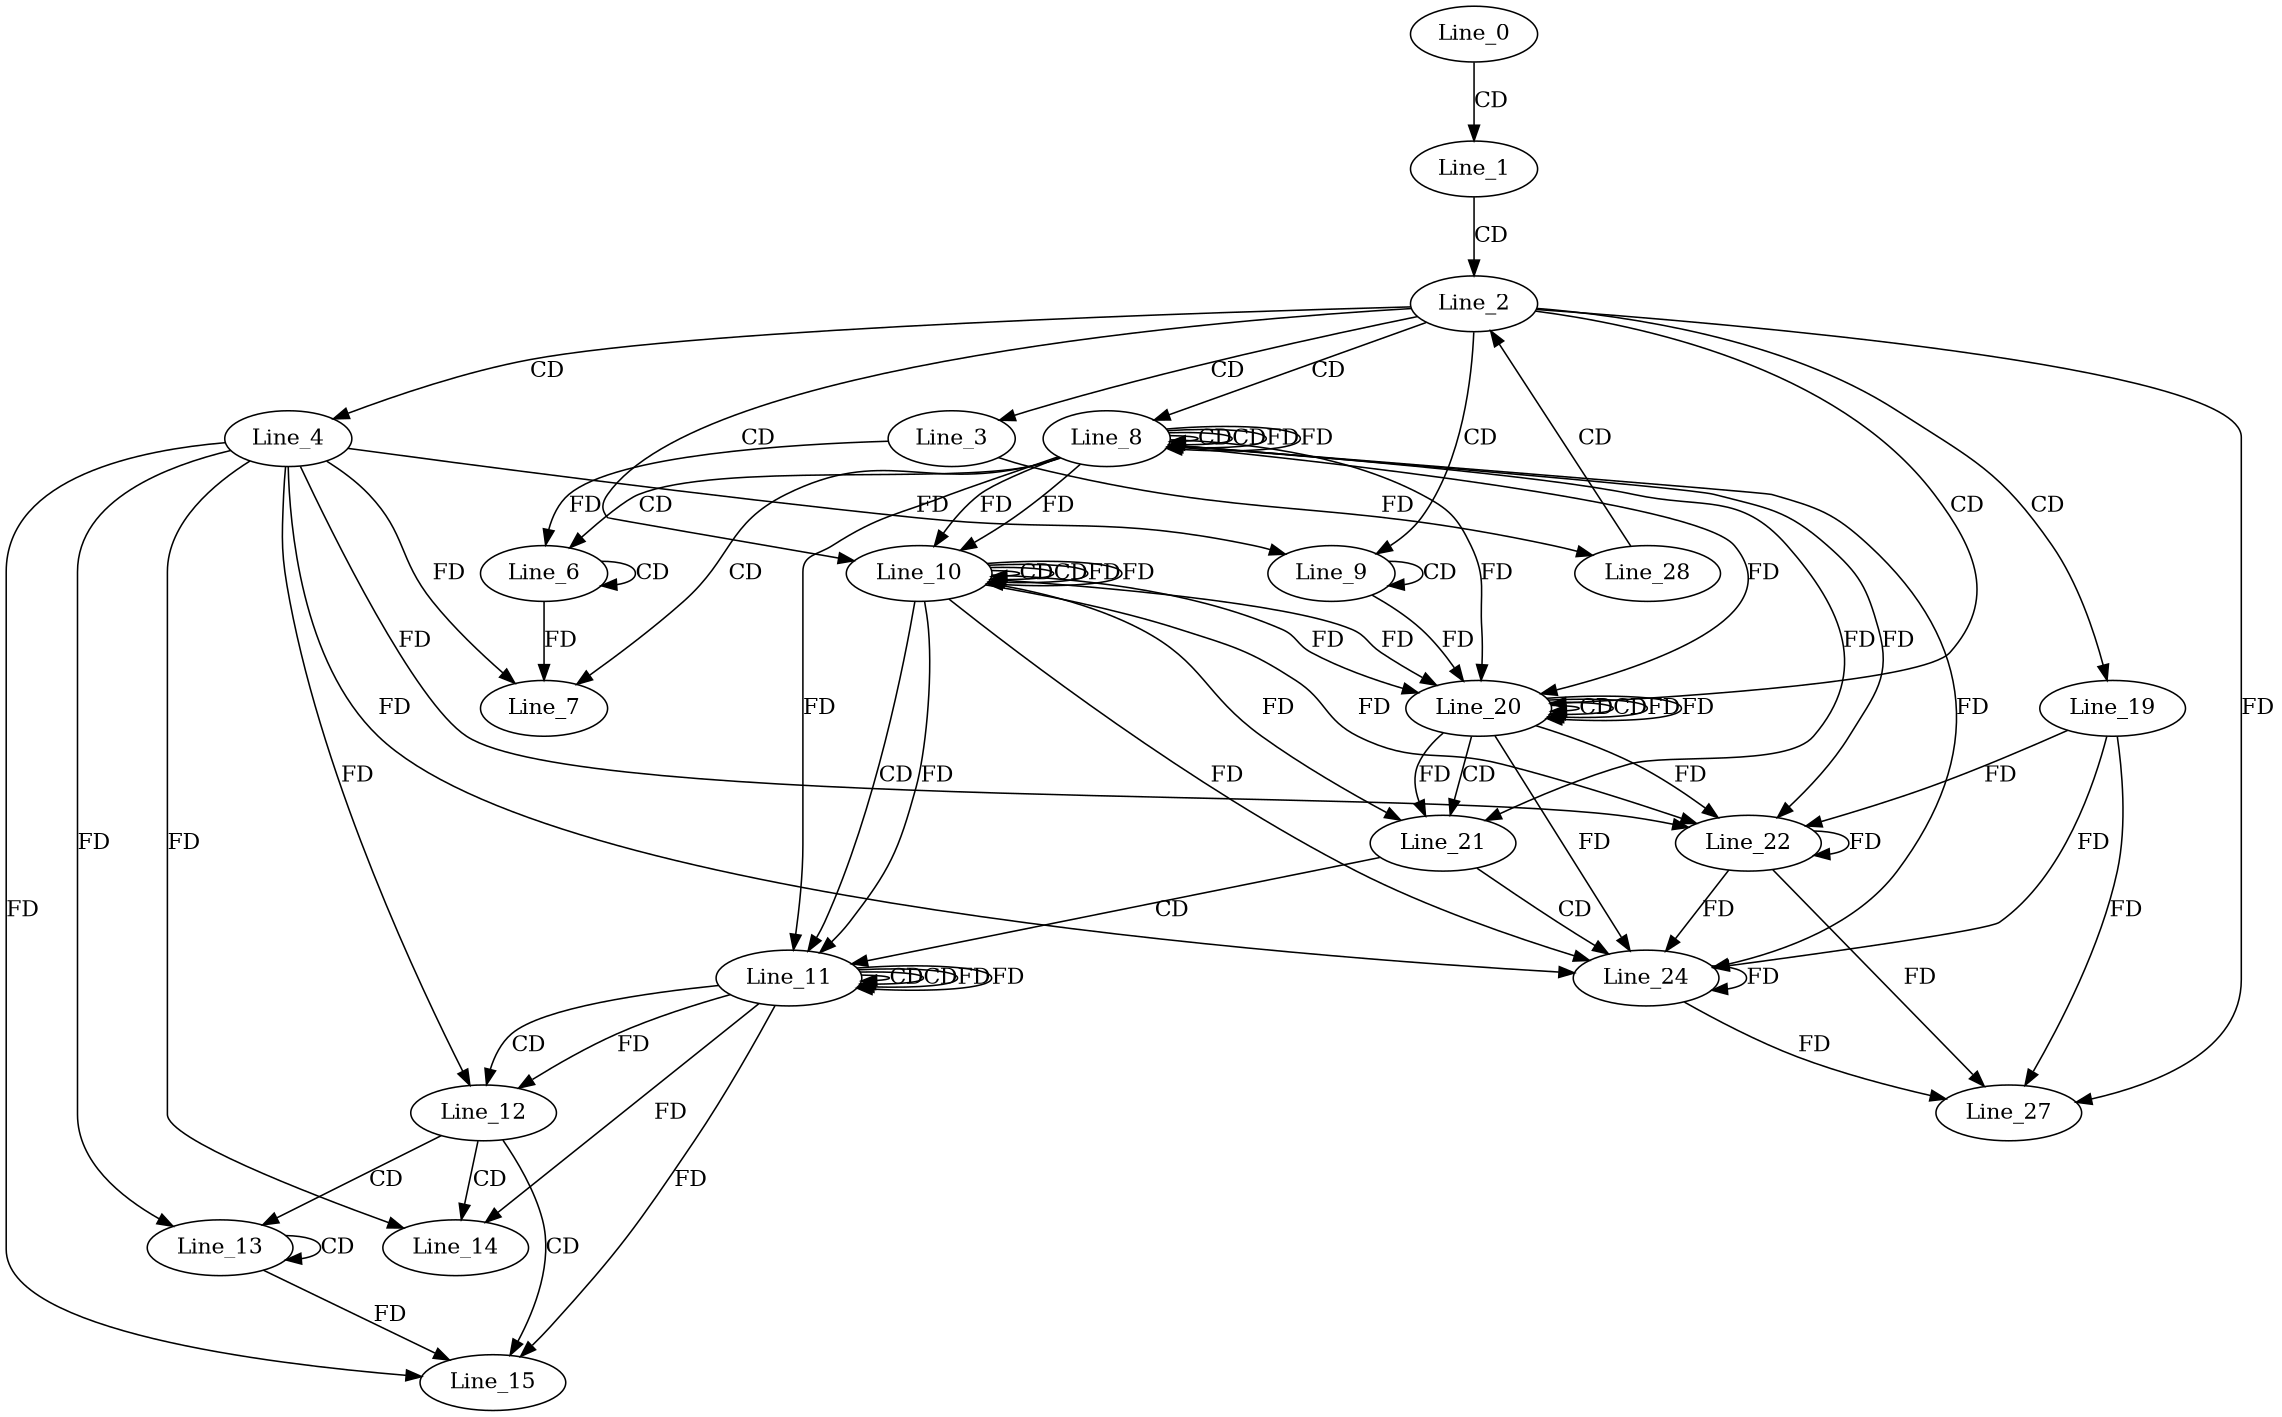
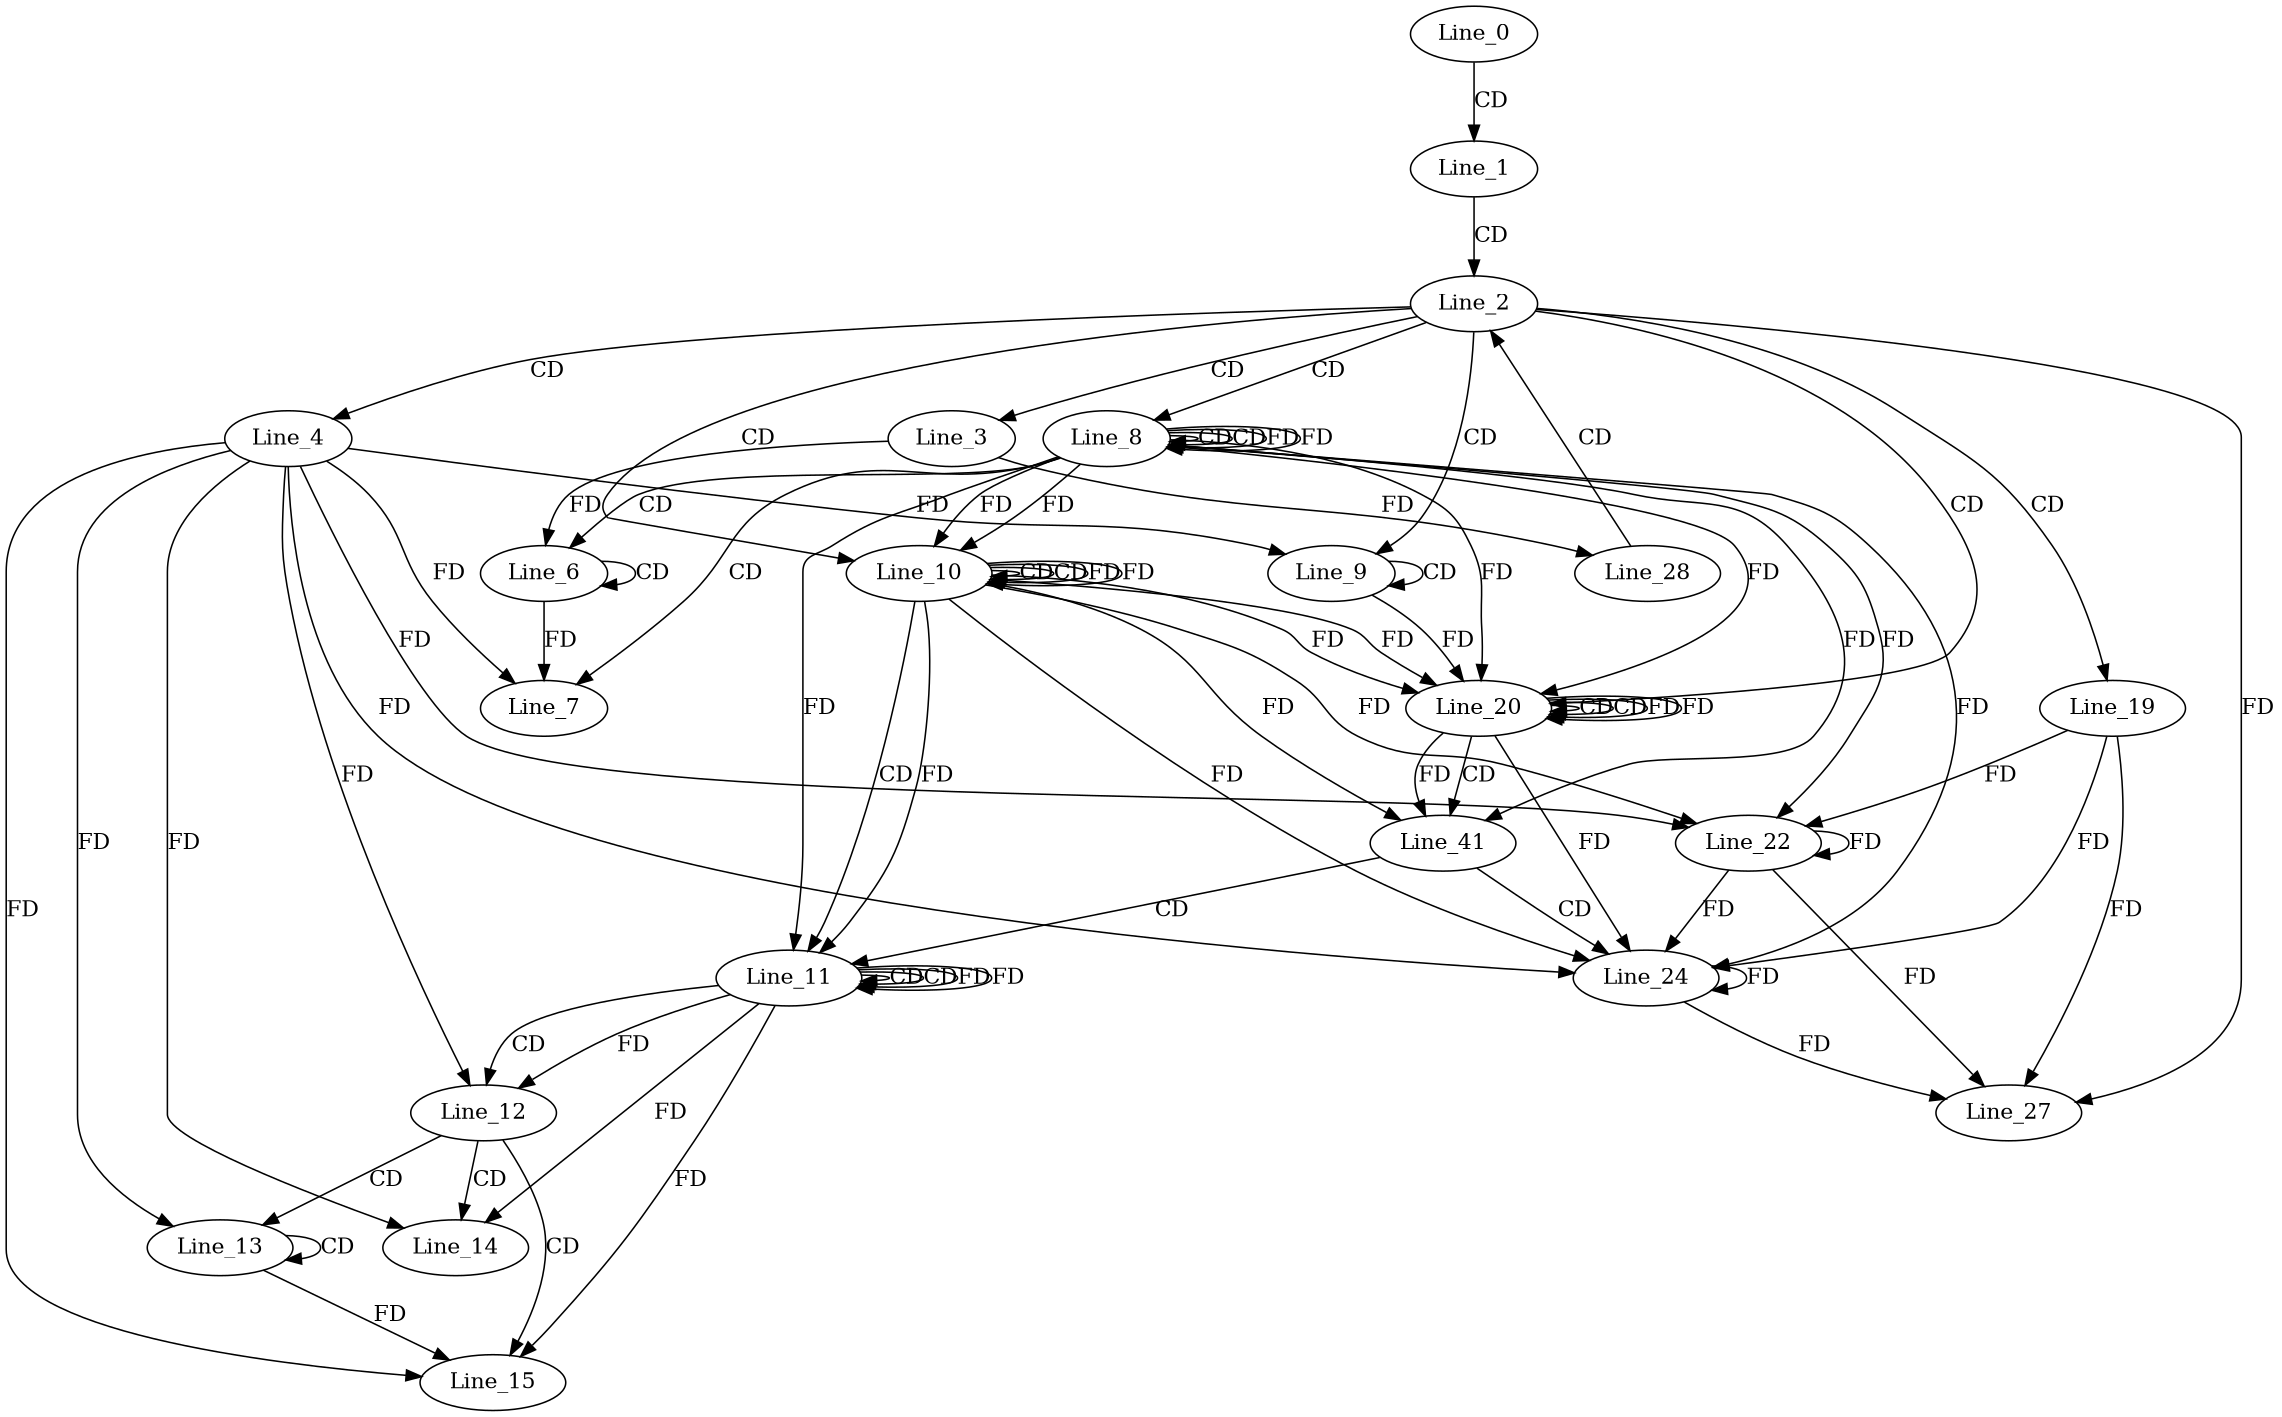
edge "Line_20" -> "Line_22": removed, label "FD"
node "Line_21": label "Line_21" -> "Line_41"
